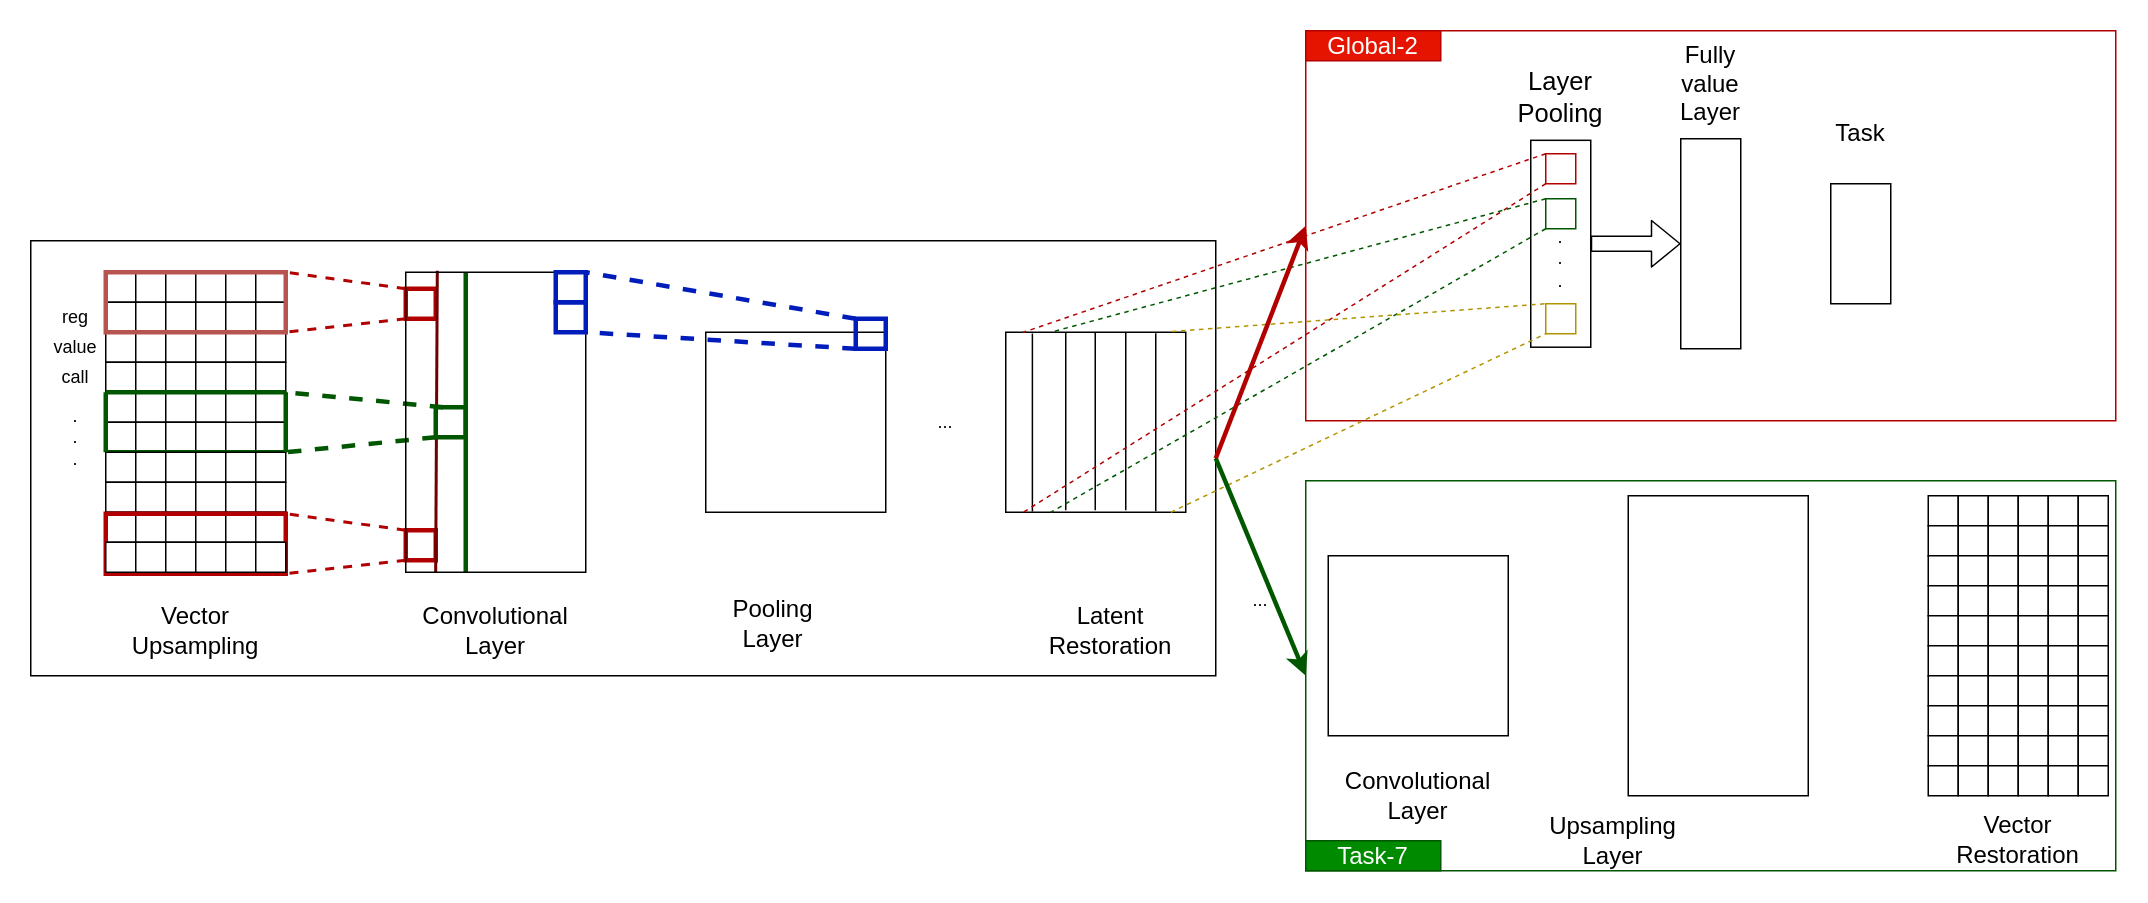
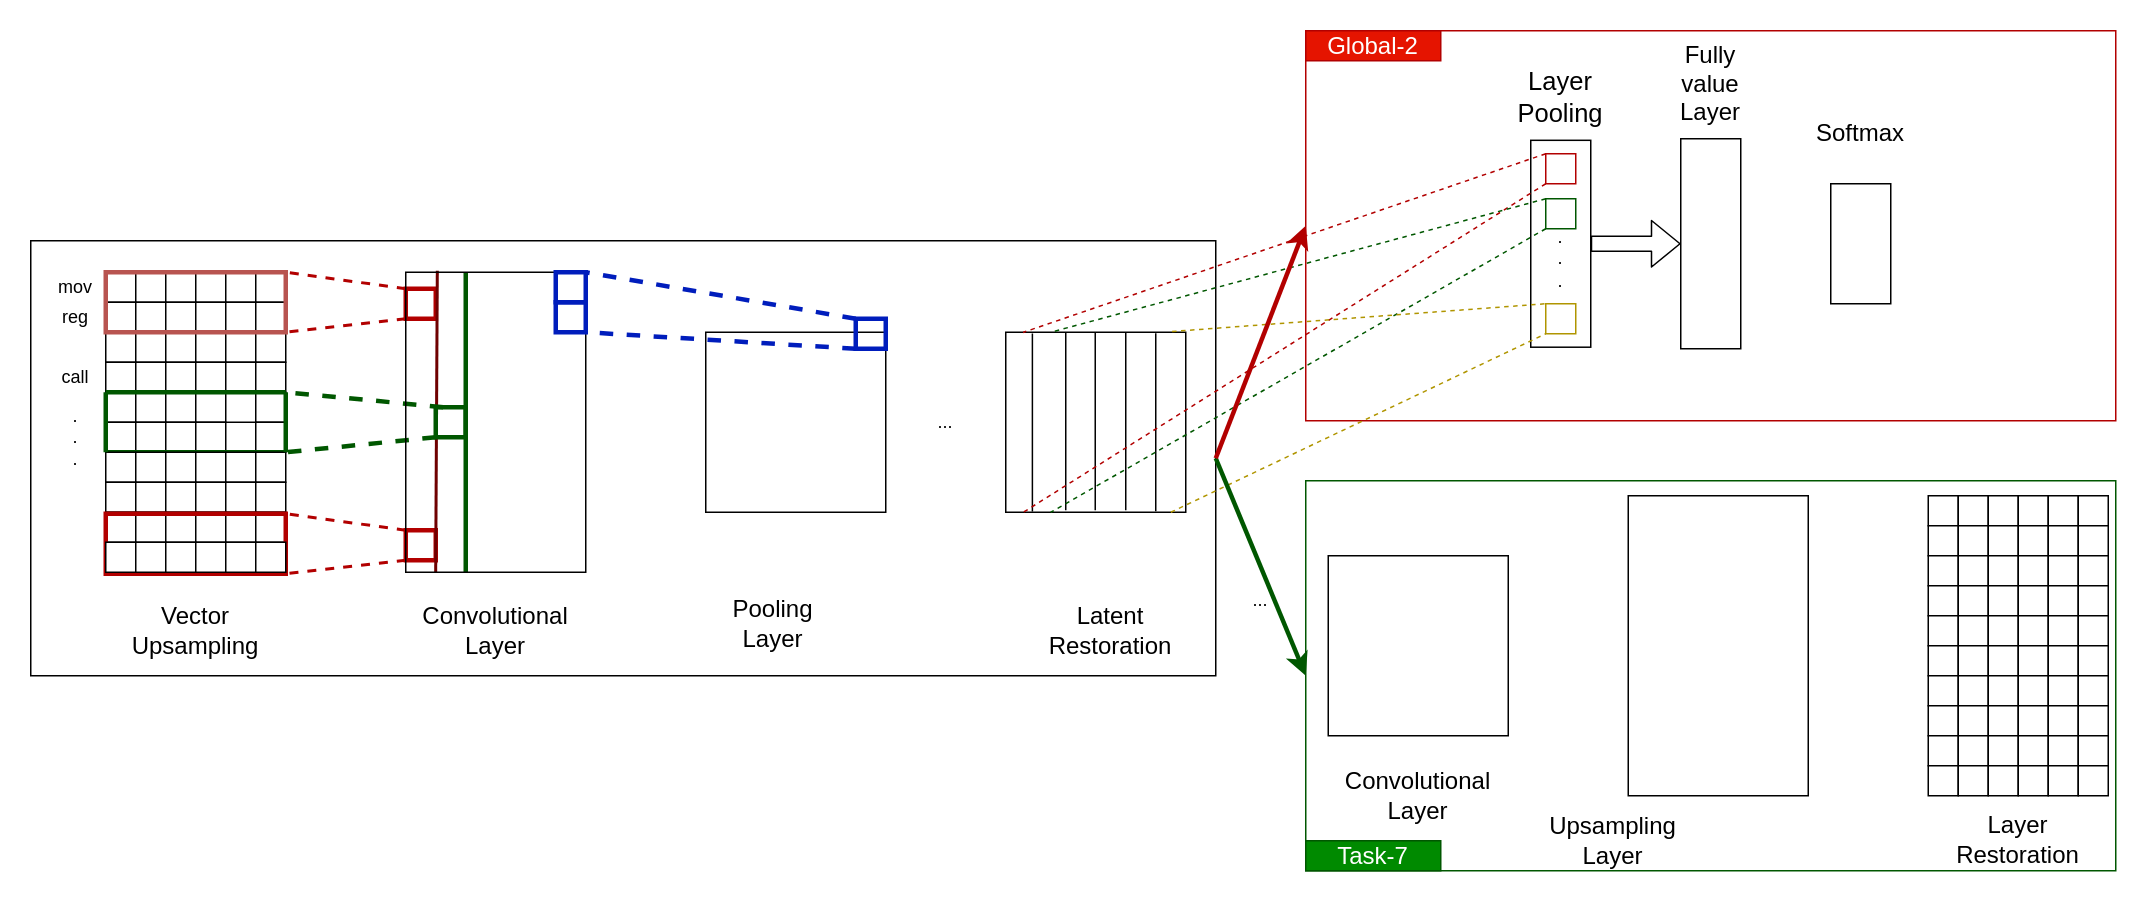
node "Task": label "Task" -> "Softmax"
node "mov": added
node "value": removed
node "Vector Restoration": label "Vector Restoration" -> "Layer Restoration"
